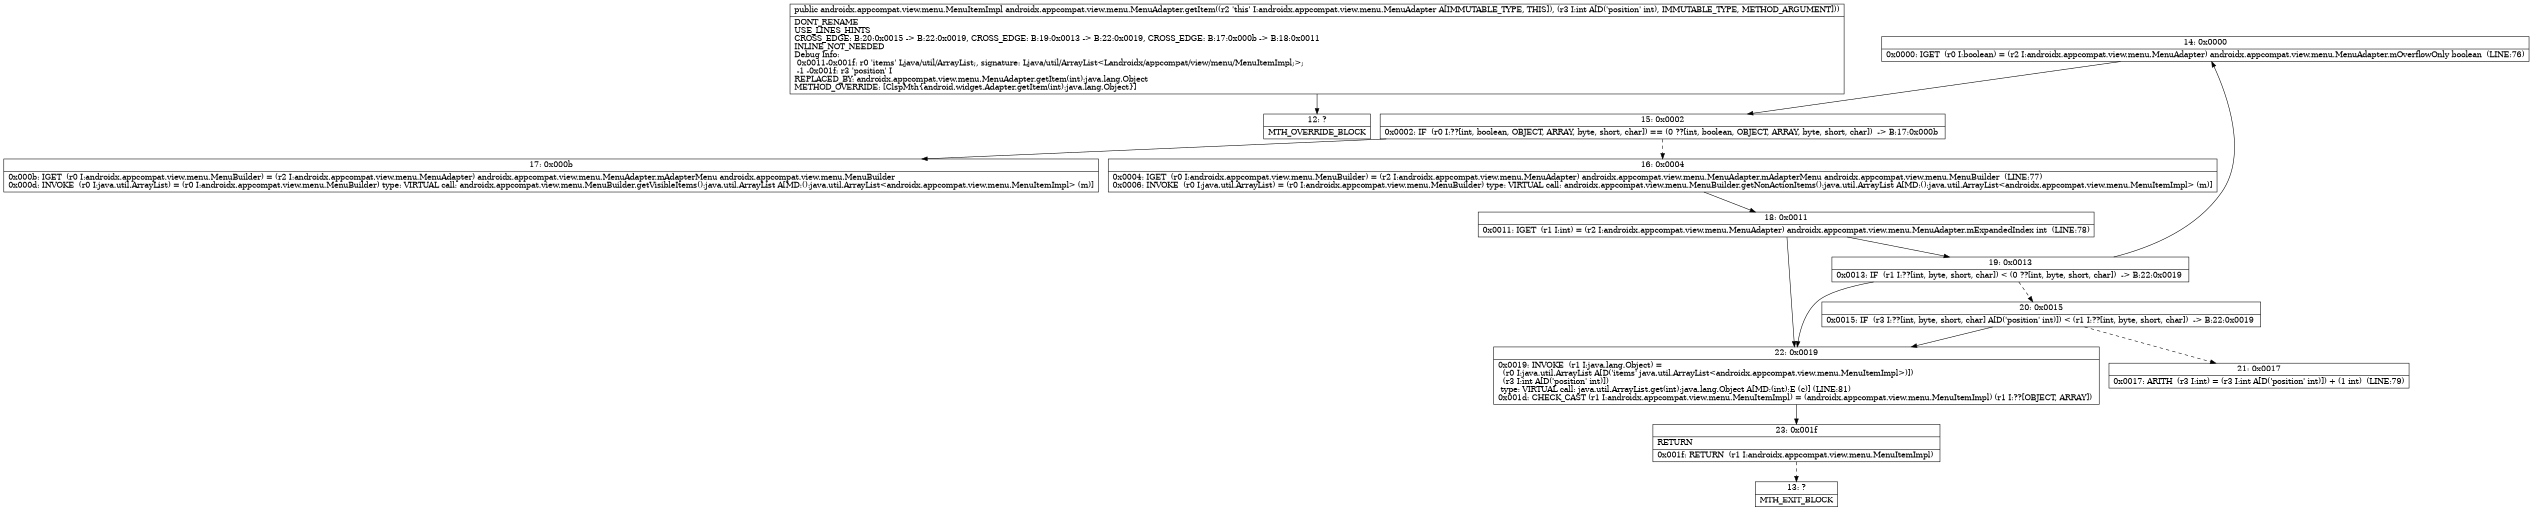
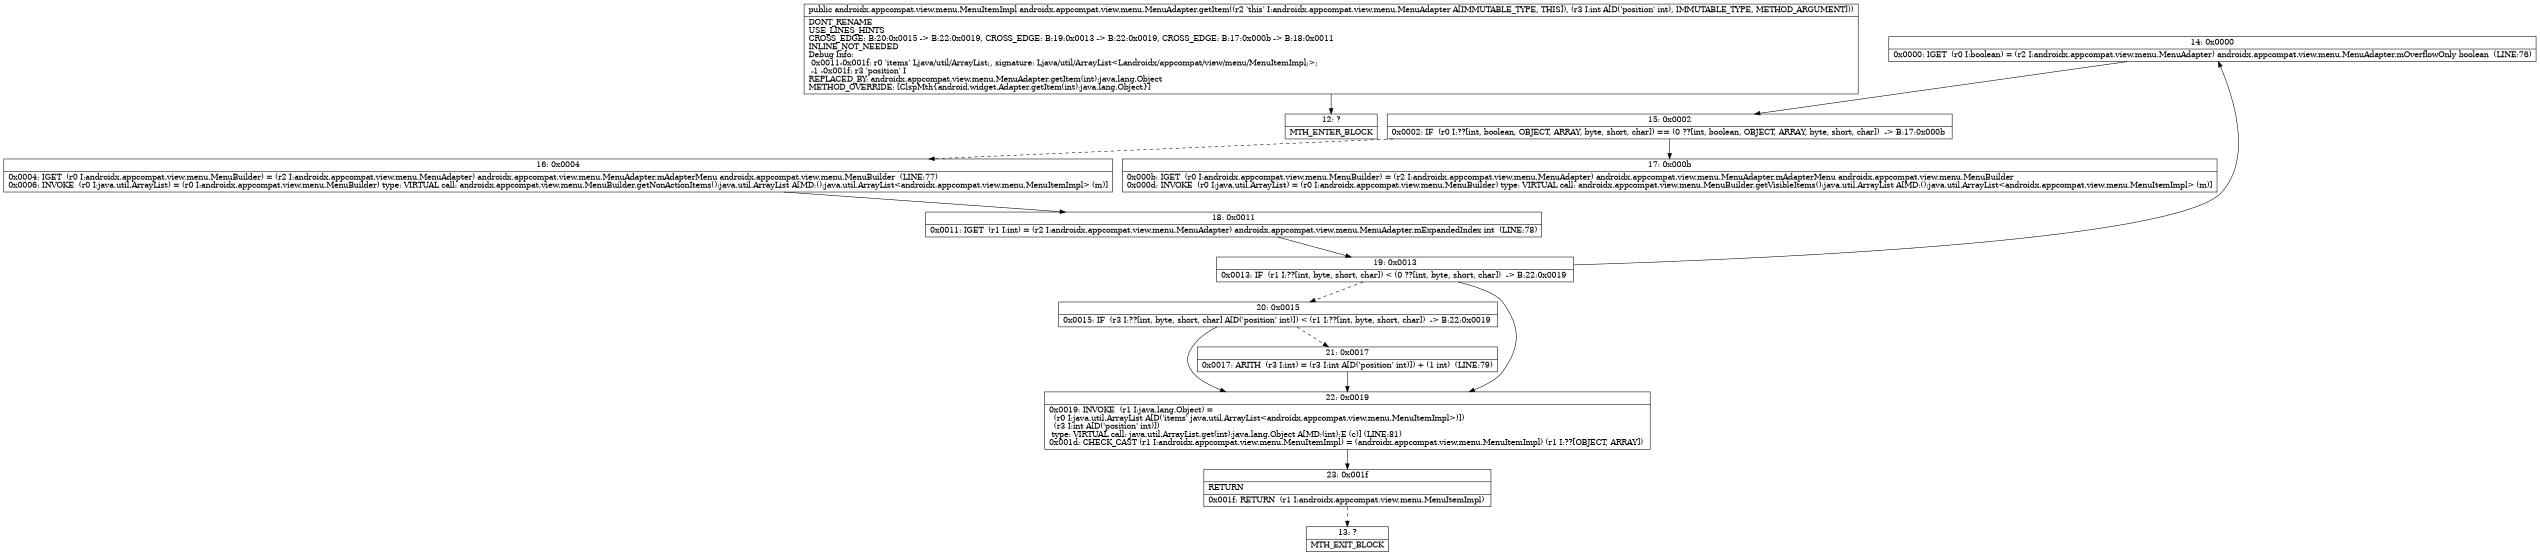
node "12: ?": text "MTH_OVERRIDE_BLOCK" -> "MTH_ENTER_BLOCK"
edge "18: 0x0011" -> "22: 0x0019": now "21: 0x0017" -> "22: 0x0019"
